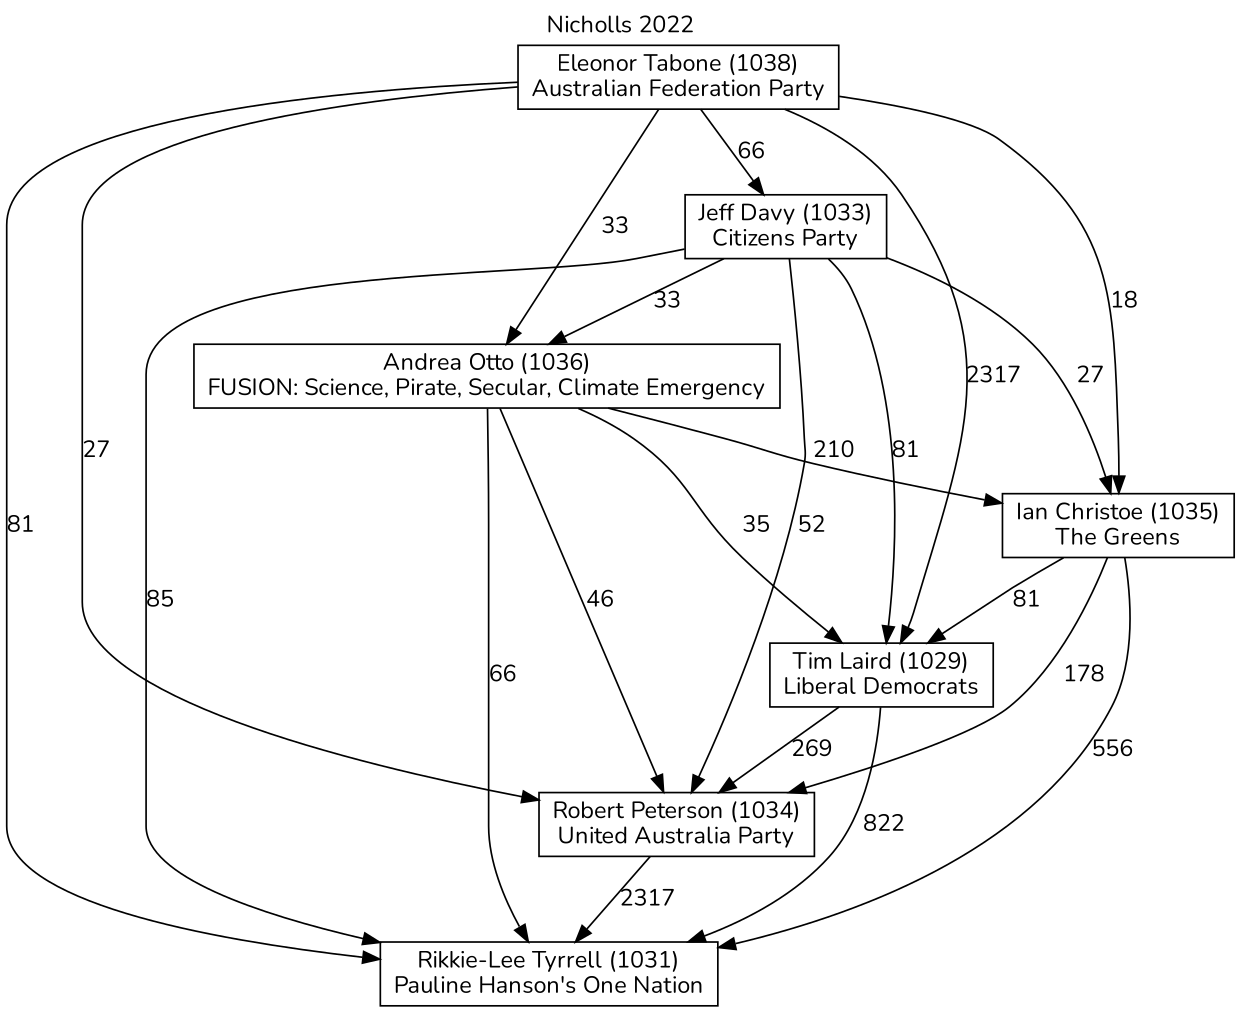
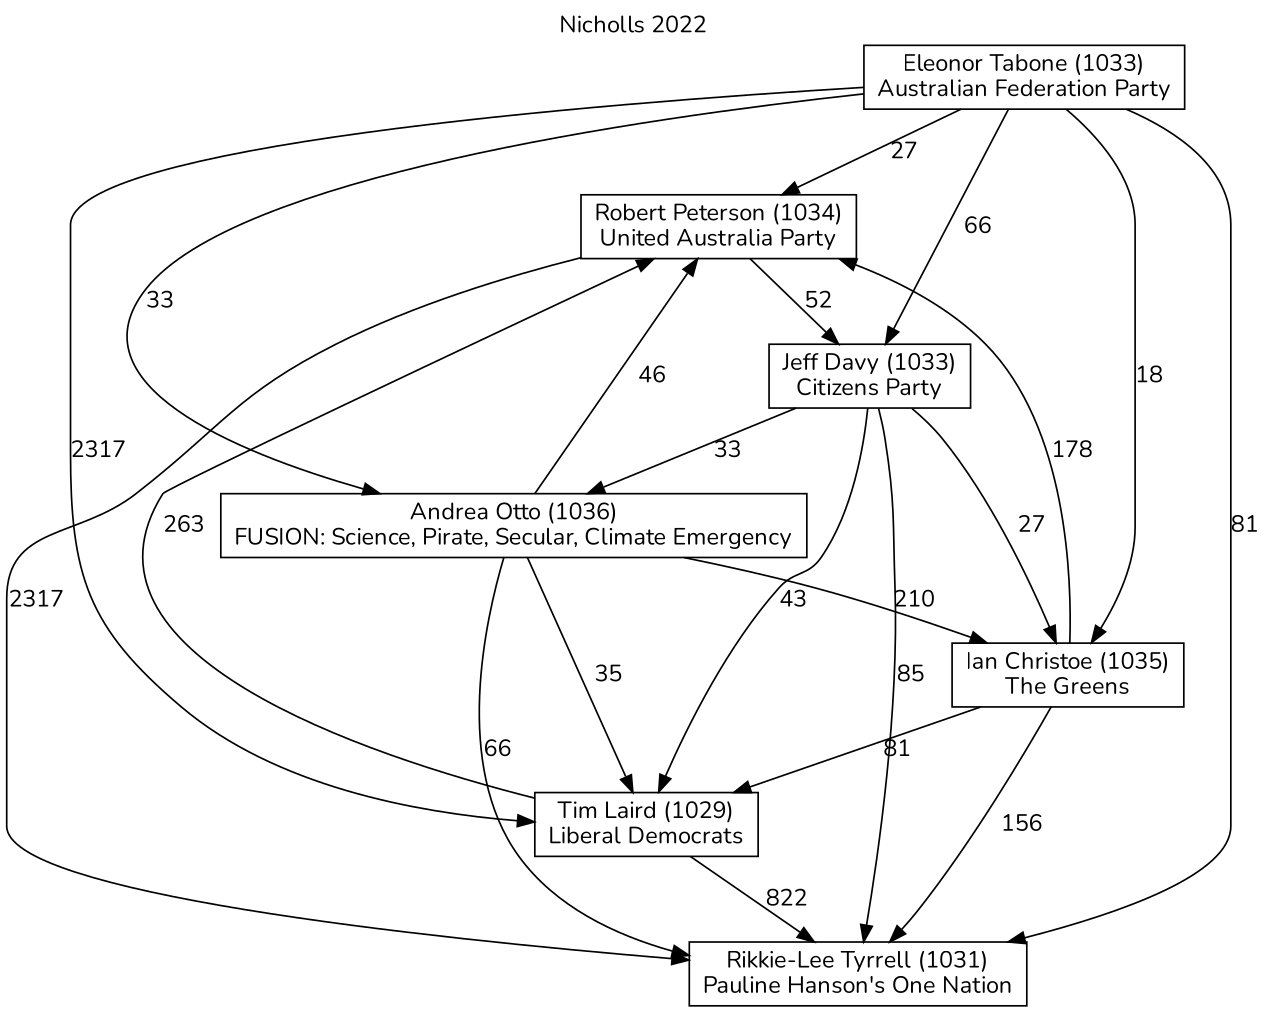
node "Eleonor Tabone (1038) Australian Federation Party": label "Eleonor Tabone (1038) Australian Federation Party" -> "Eleonor Tabone (1033) Australian Federation Party"
edge "Jeff Davy (1033) Citizens Party" -> "Tim Laird (1029) Liberal Democrats": label "81" -> "43"
edge "Jeff Davy (1033) Citizens Party" -> "Robert Peterson (1034) United Australia Party": reversed
edge "Tim Laird (1029) Liberal Democrats" -> "Robert Peterson (1034) United Australia Party": label "269" -> "263"
edge "Ian Christoe (1035) The Greens" -> "Rikkie-Lee Tyrrell (1031) Pauline Hanson's One Nation": label "556" -> "156"
